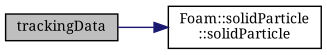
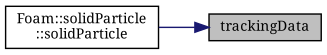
edge "trackingData" -> "Foam::solidParticle ::solidParticle": reversed
